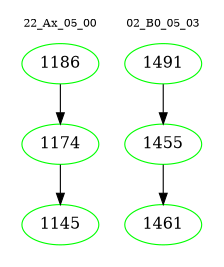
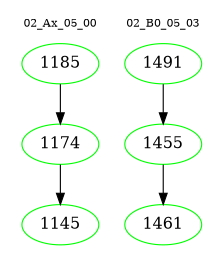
cluster "22_Ax_05_00": label "22_Ax_05_00" -> "02_Ax_05_00"
node "1186": label "1186" -> "1185"
